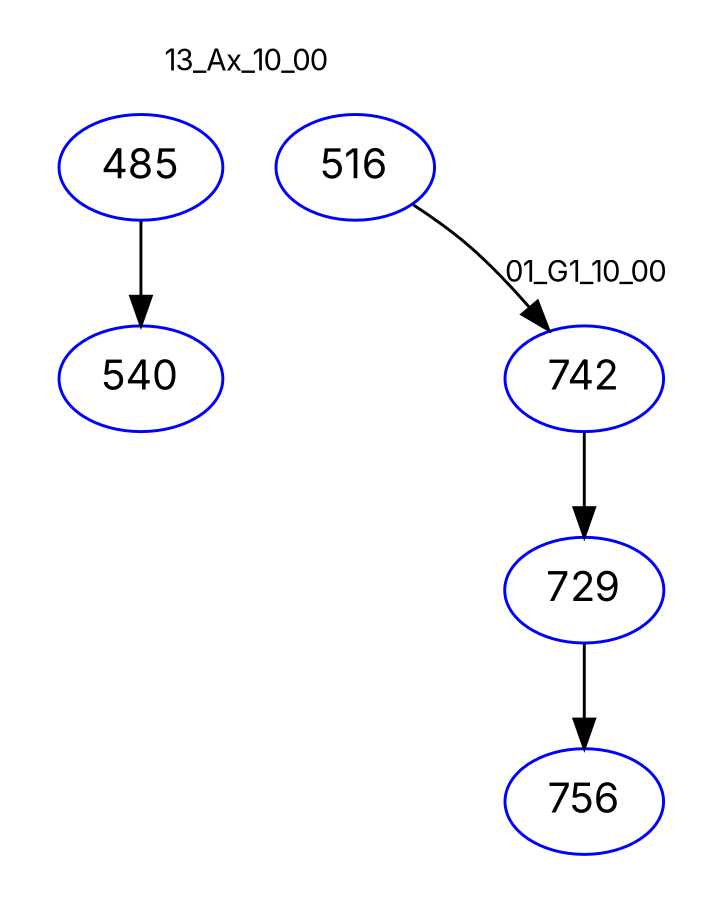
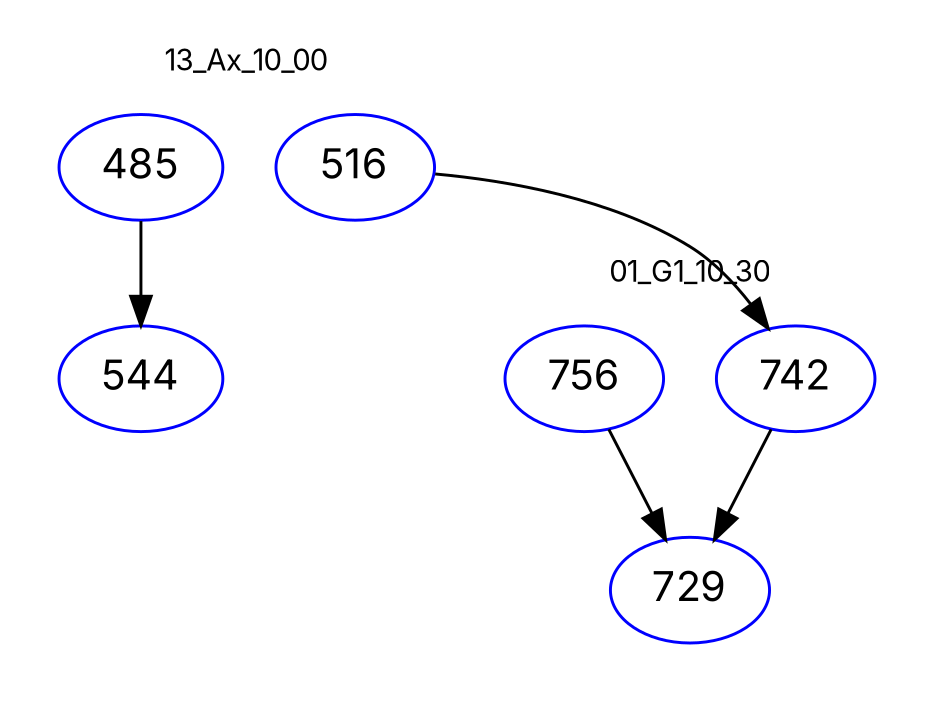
cluster "01_G1_10_00": label "01_G1_10_00" -> "01_G1_10_30"
node "540": label "540" -> "544"
edge "729" -> "756": reversed
